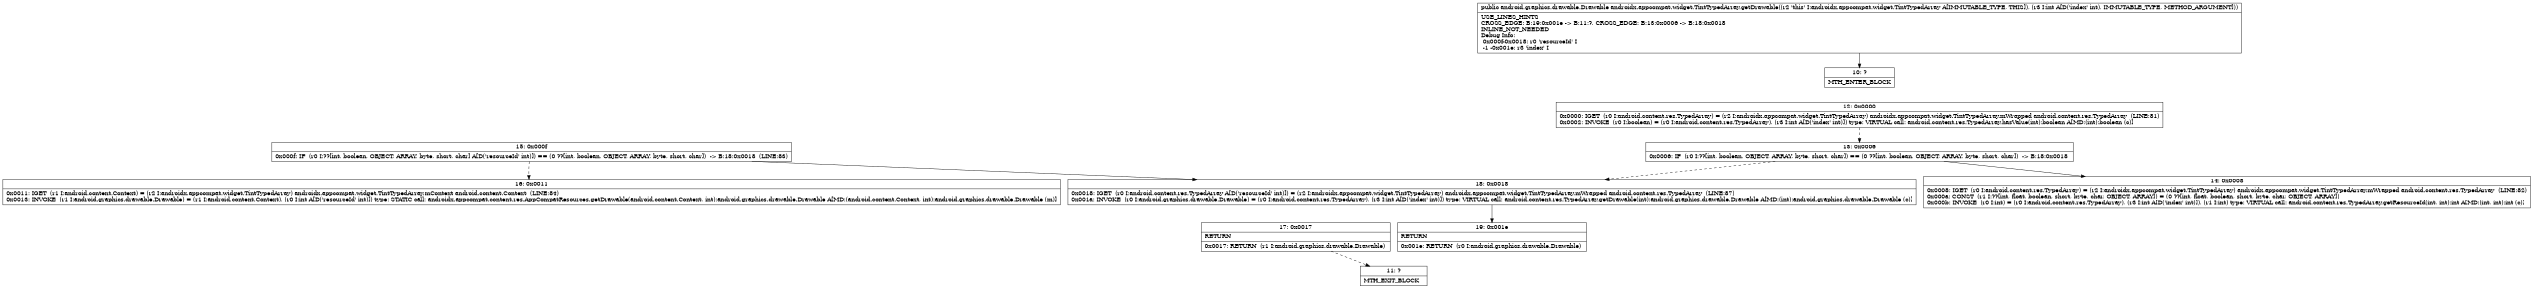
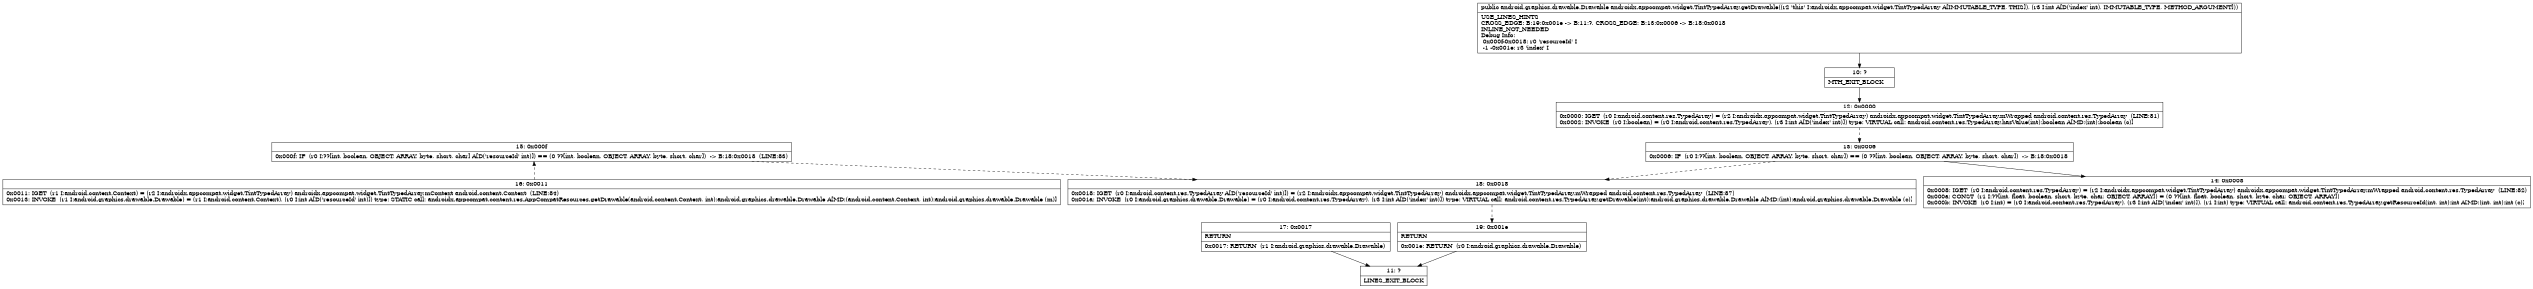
node "10: ?": text "MTH_ENTER_BLOCK" -> "MTH_EXIT_BLOCK"
edge "10: ?" -> "12: 0x0000": added
edge "15: 0x000f" -> "16: 0x0011": reversed
edge "15: 0x000f" -> "18: 0x0018": style solid -> dashed
edge "18: 0x0018" -> "19: 0x001e": style solid -> dashed
edge "17: 0x0017" -> "11: ?": style dashed -> solid
edge "19: 0x001e" -> "11: ?": added
node "11: ?": text "MTH_EXIT_BLOCK" -> "LINES_EXIT_BLOCK"
